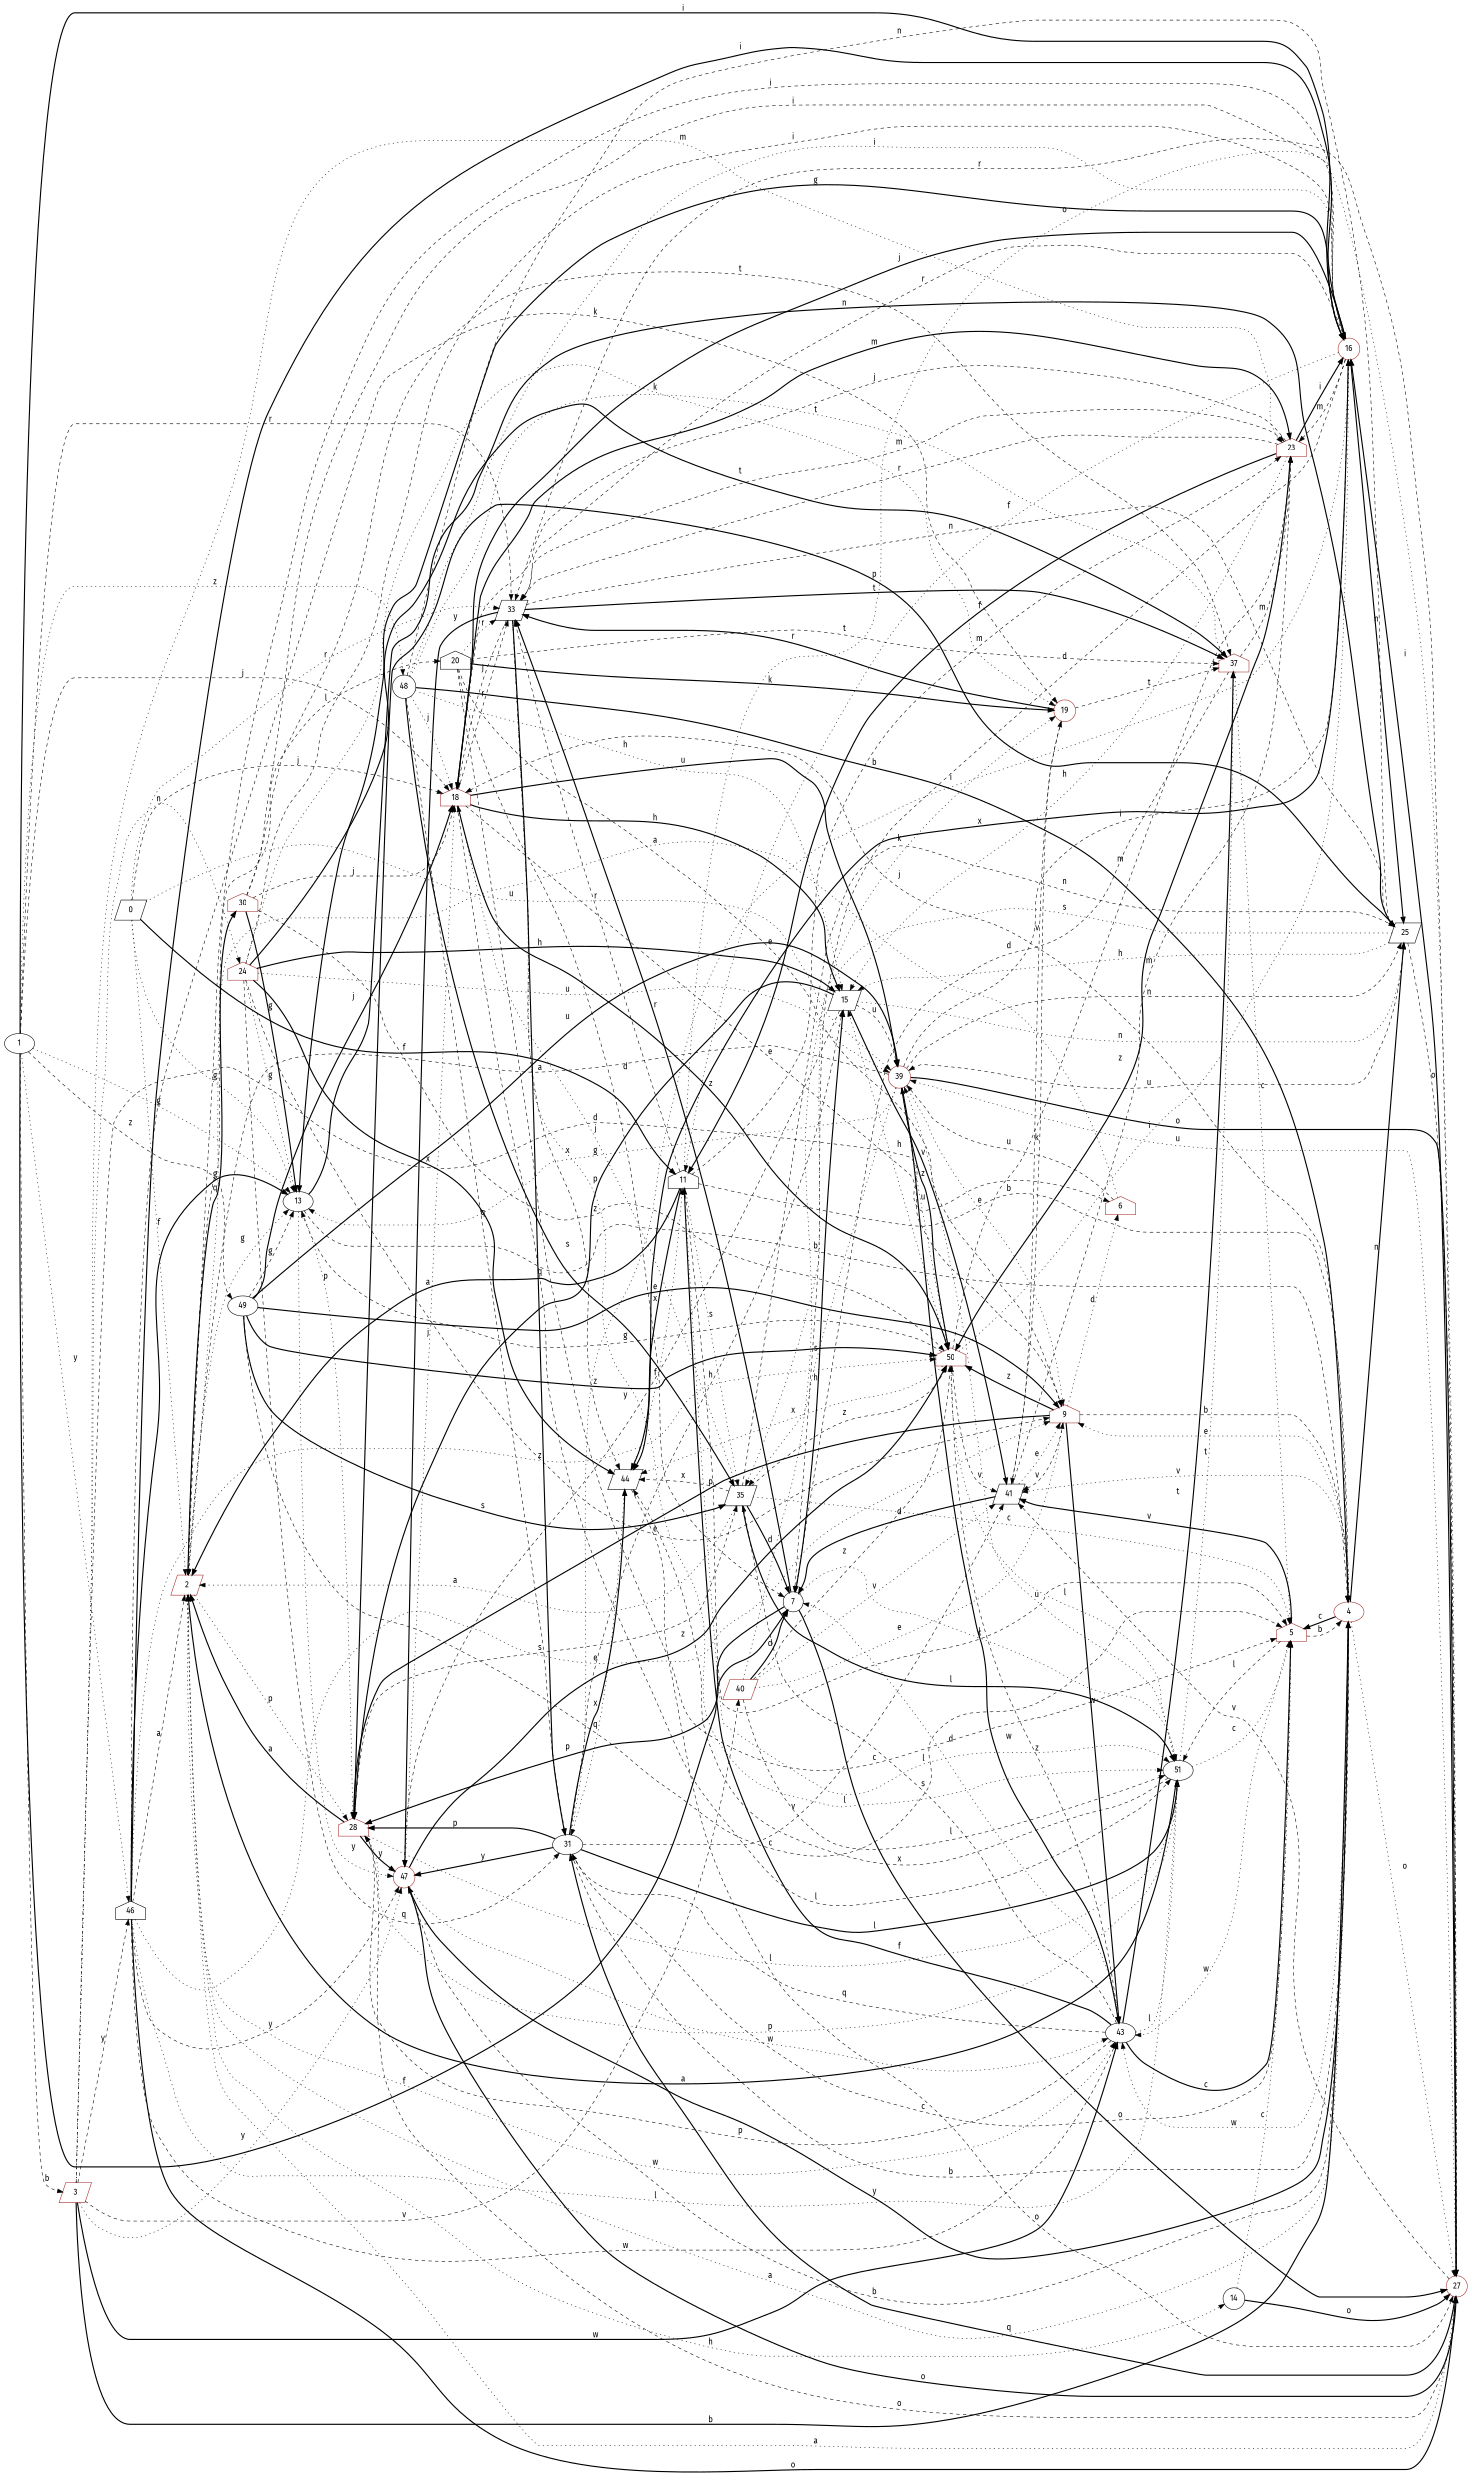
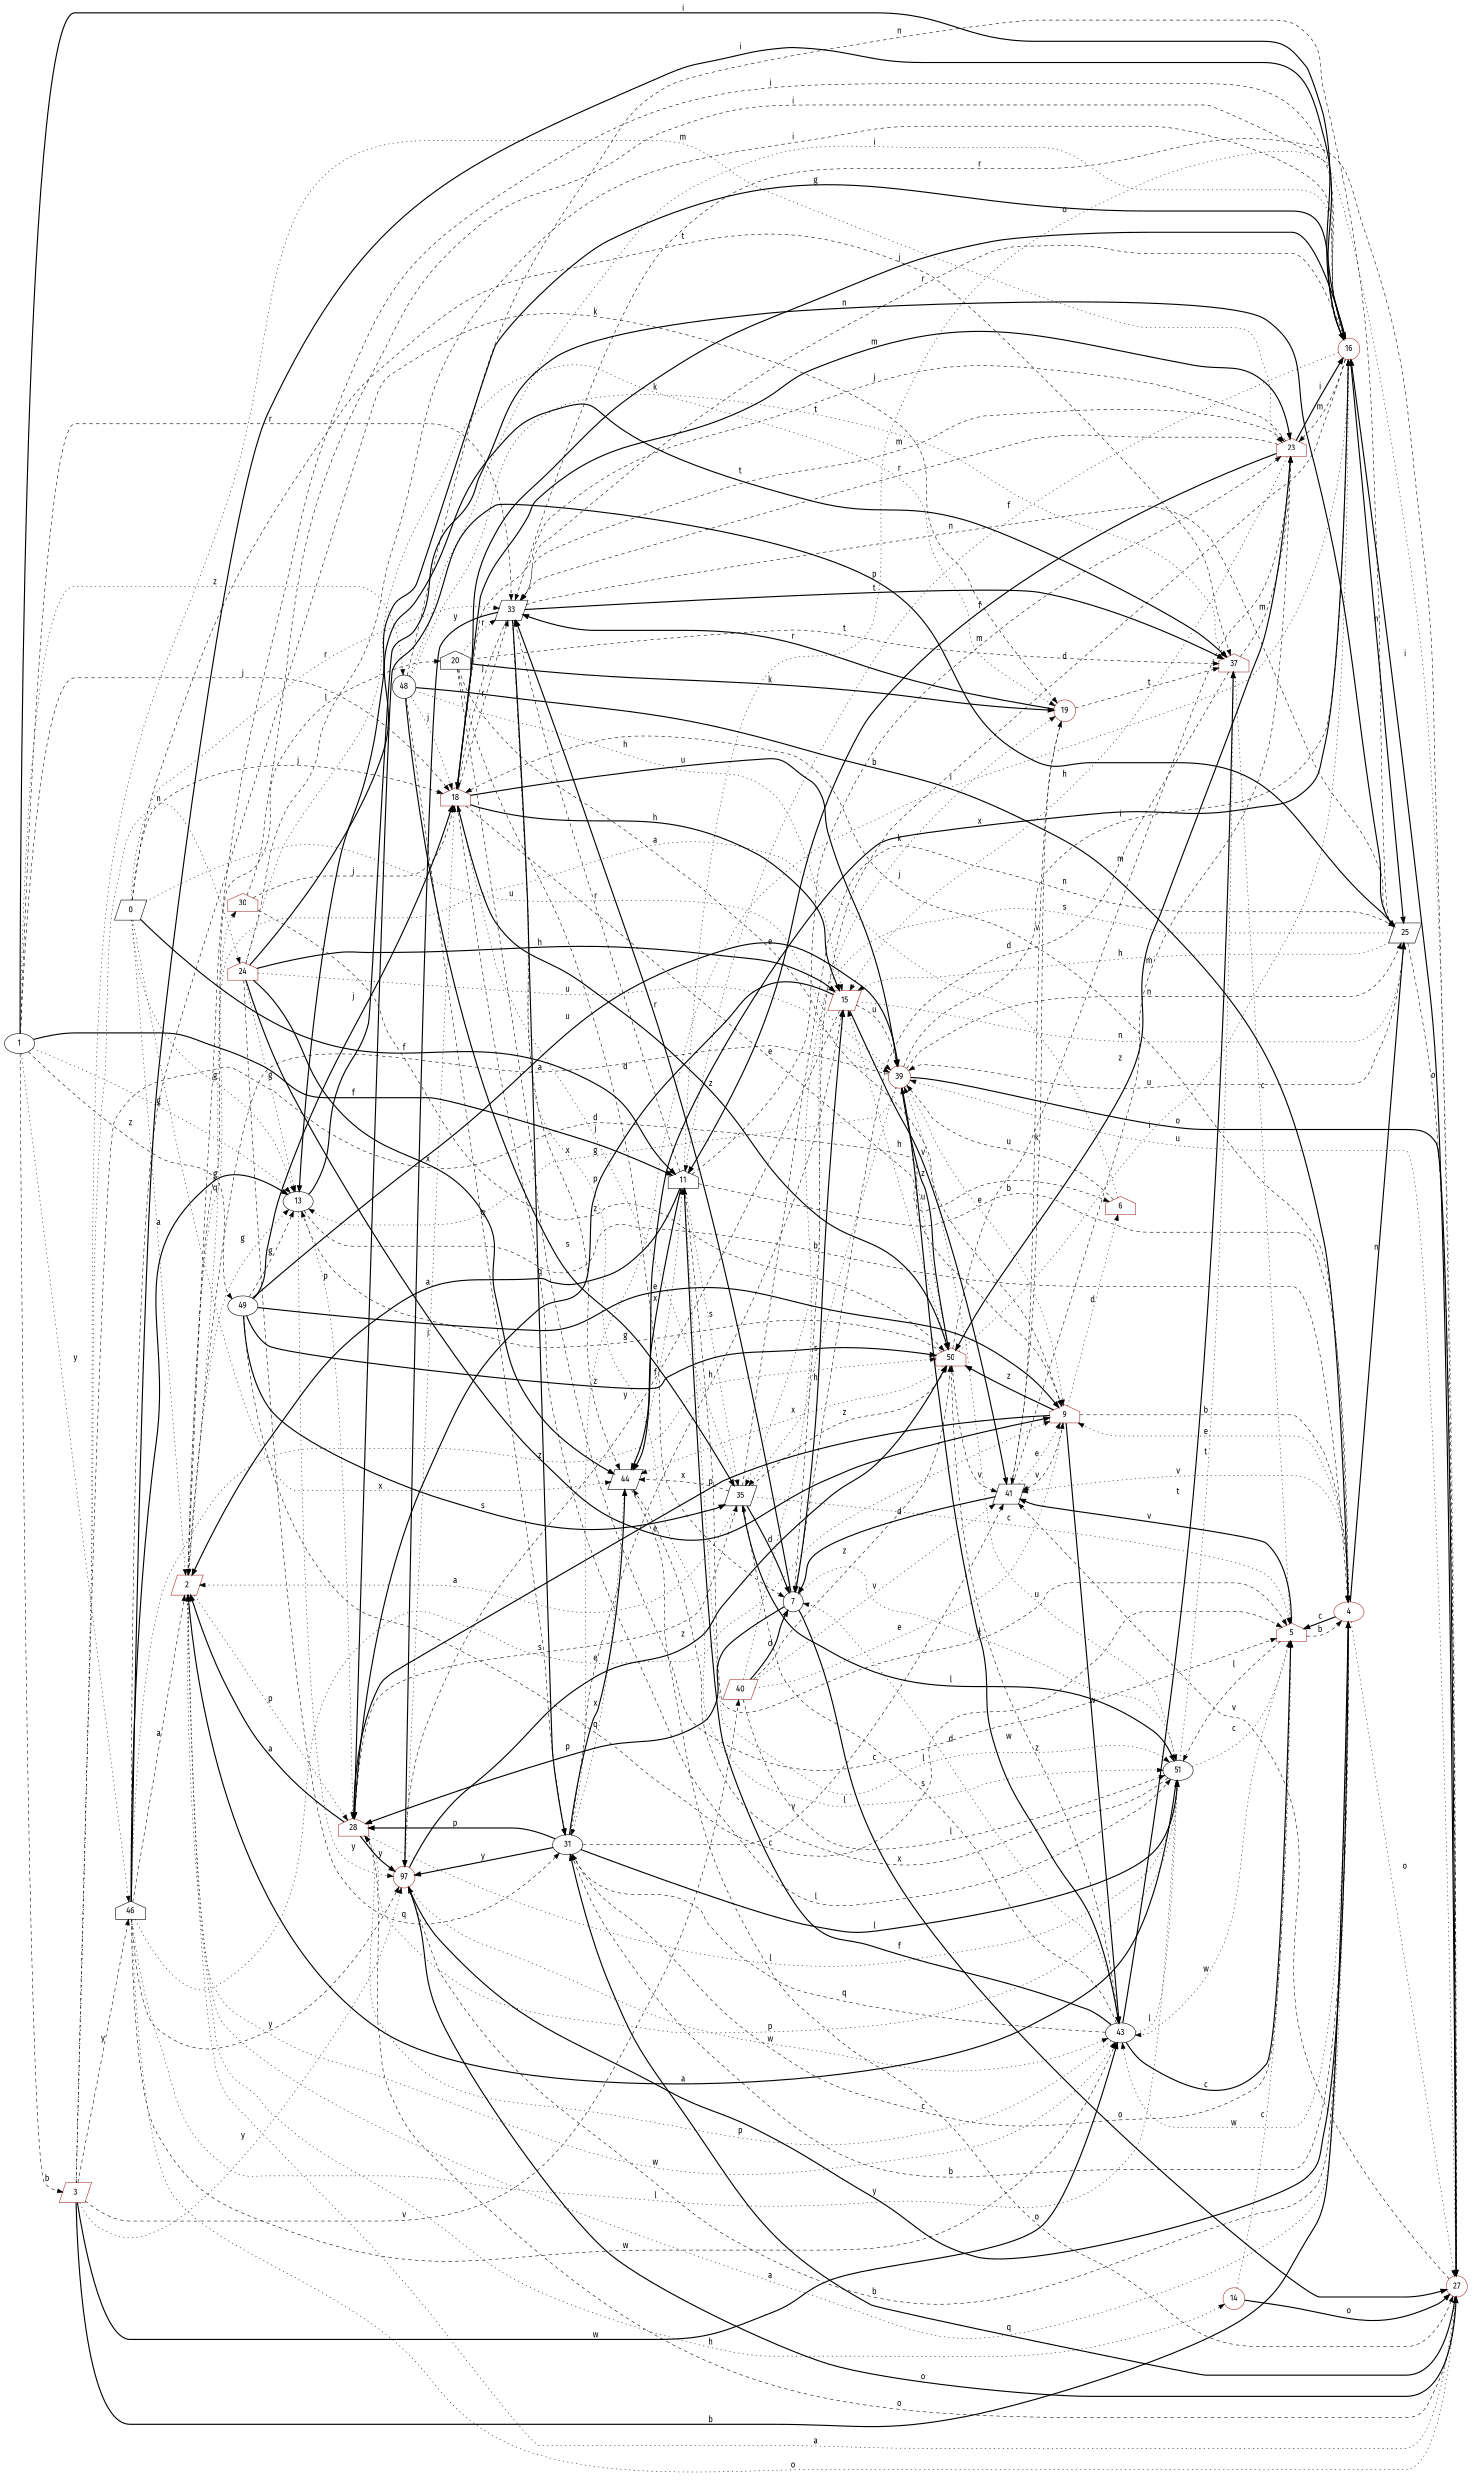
edge "30" -> "37": now "0" -> "37"
node "15": color black -> brown
edge "30" -> "13": removed, label "g"
edge "0" -> "2": label "f" -> "a"
edge "2" -> "30": style bold -> dotted
edge "0" -> "44": added, label "x"
edge "24" -> "9": style dashed -> bold
edge "50" -> "51": removed, label "l"
node "47": label "47" -> "97"
edge "1" -> "7": now "1" -> "11"
edge "43" -> "28": style dashed -> dotted
node "14": color black -> brown
edge "46" -> "27": style bold -> dotted
